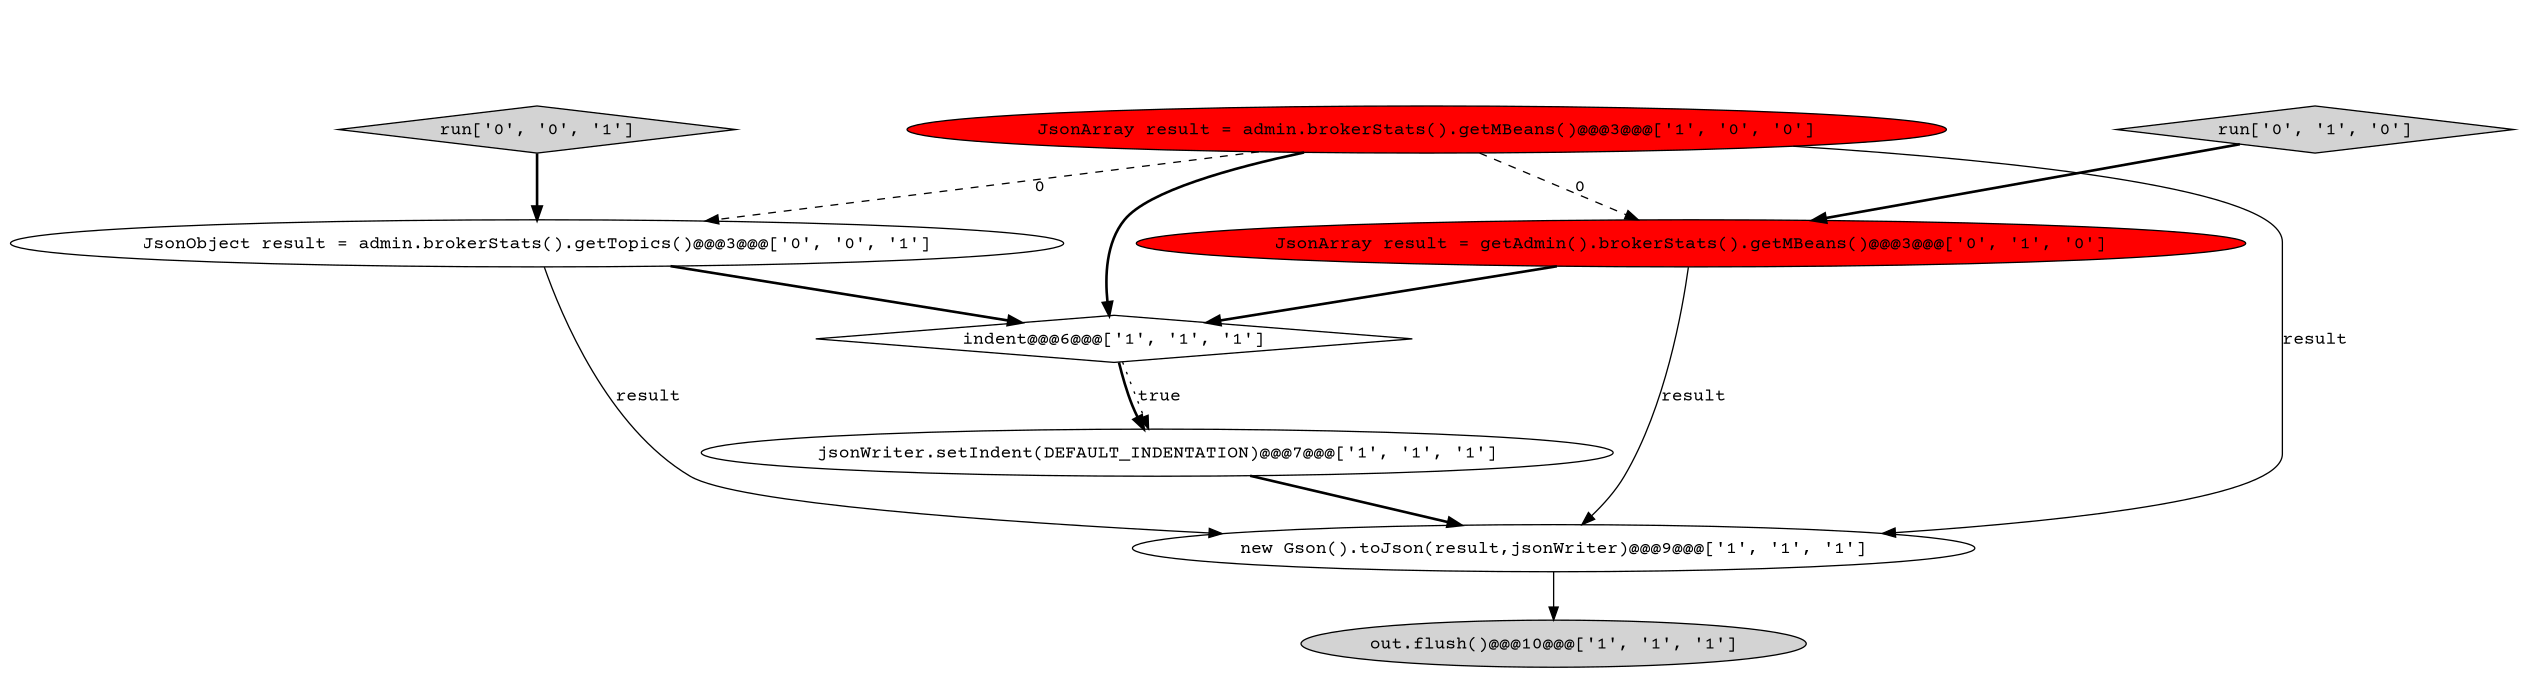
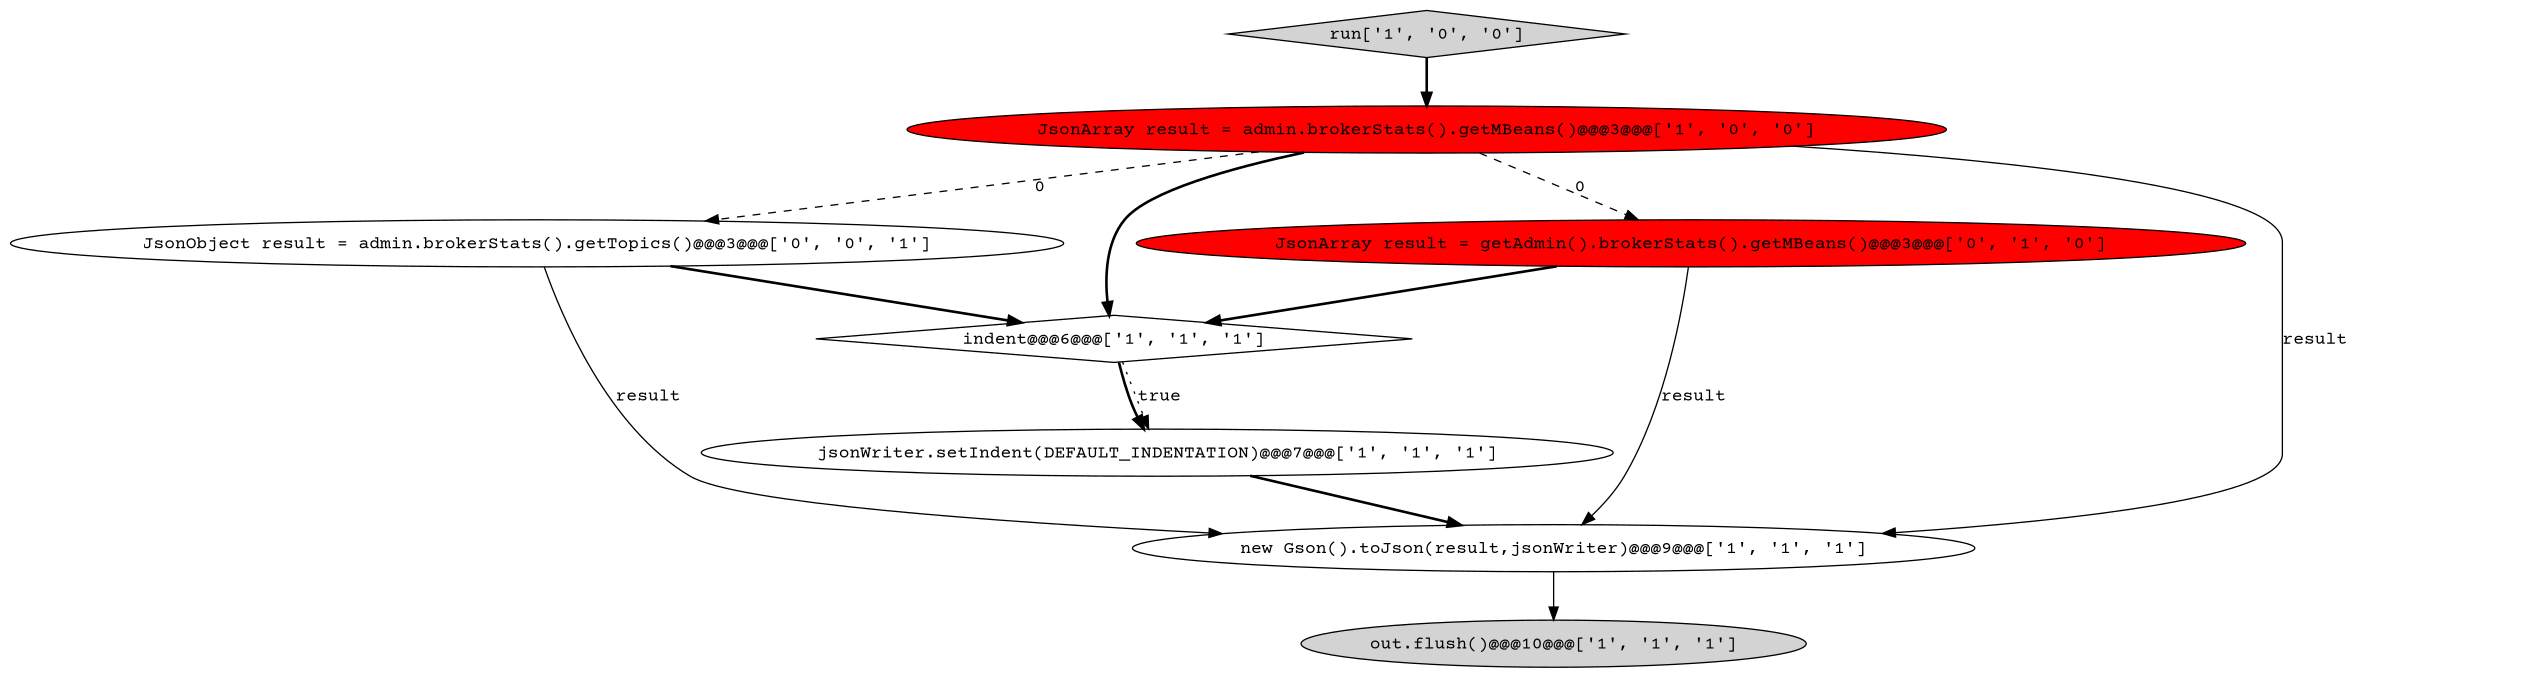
node "run['1', '0', '0']": added
node "run['0', '0', '1']": removed
node "run['0', '1', '0']": removed
